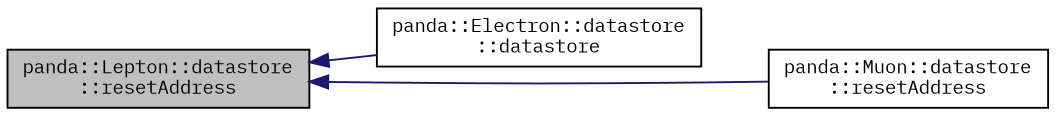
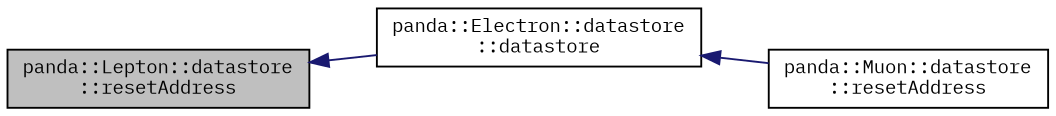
edge "panda::Muon::datastore ::resetAddress" -> "panda::Lepton::datastore ::resetAddress": now "panda::Muon::datastore ::resetAddress" -> "panda::Electron::datastore ::datastore"
